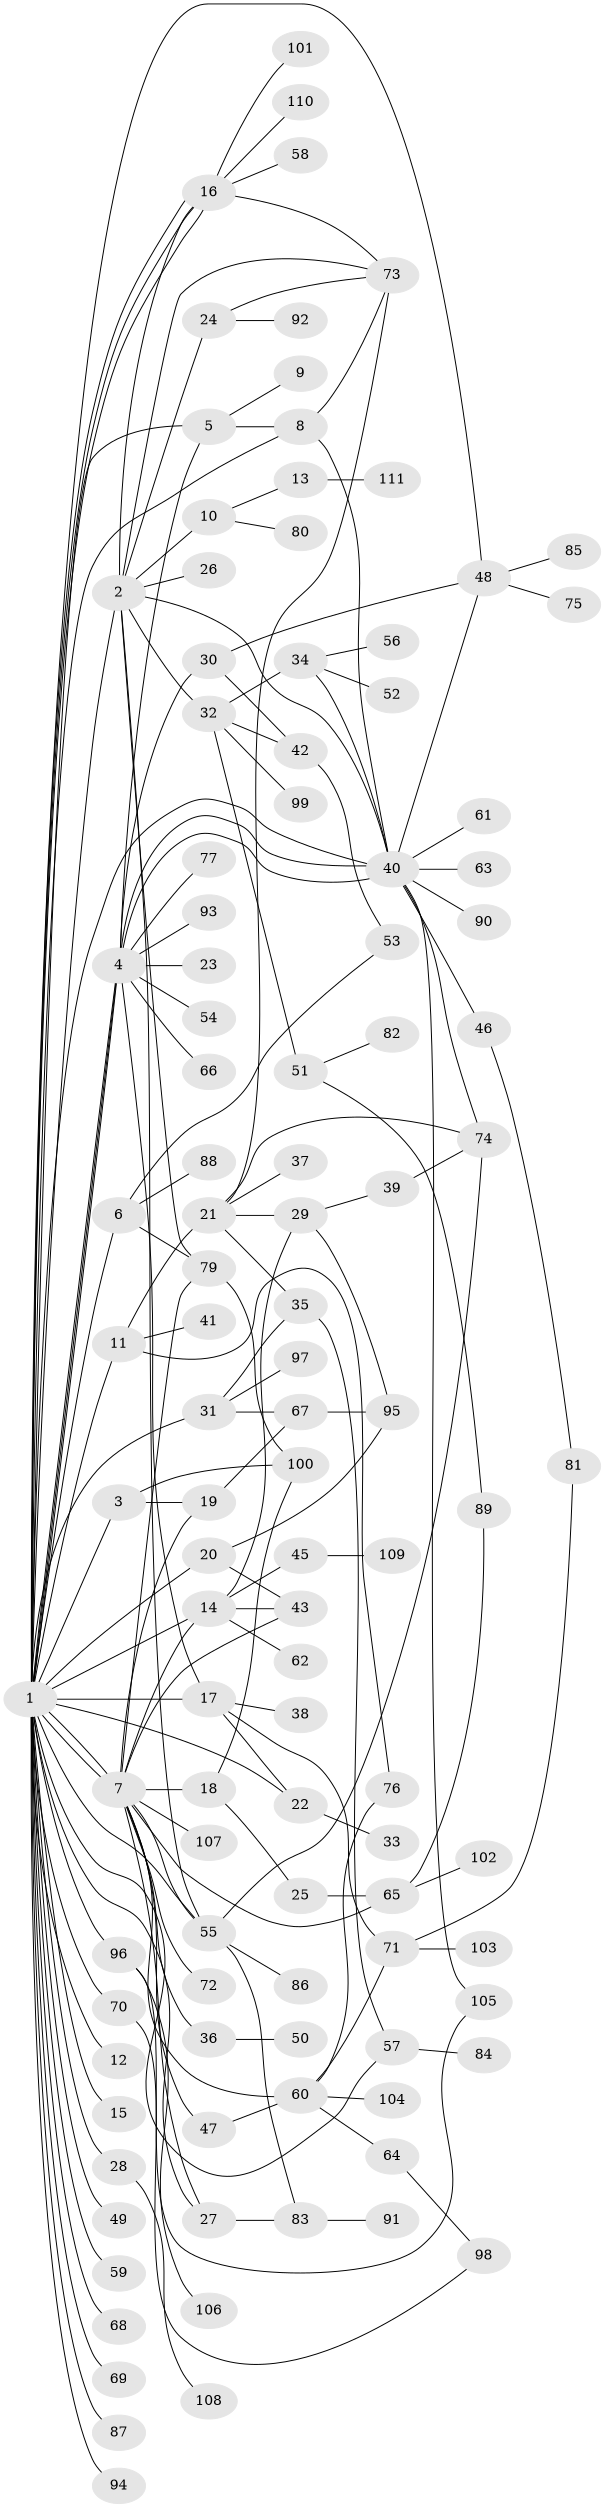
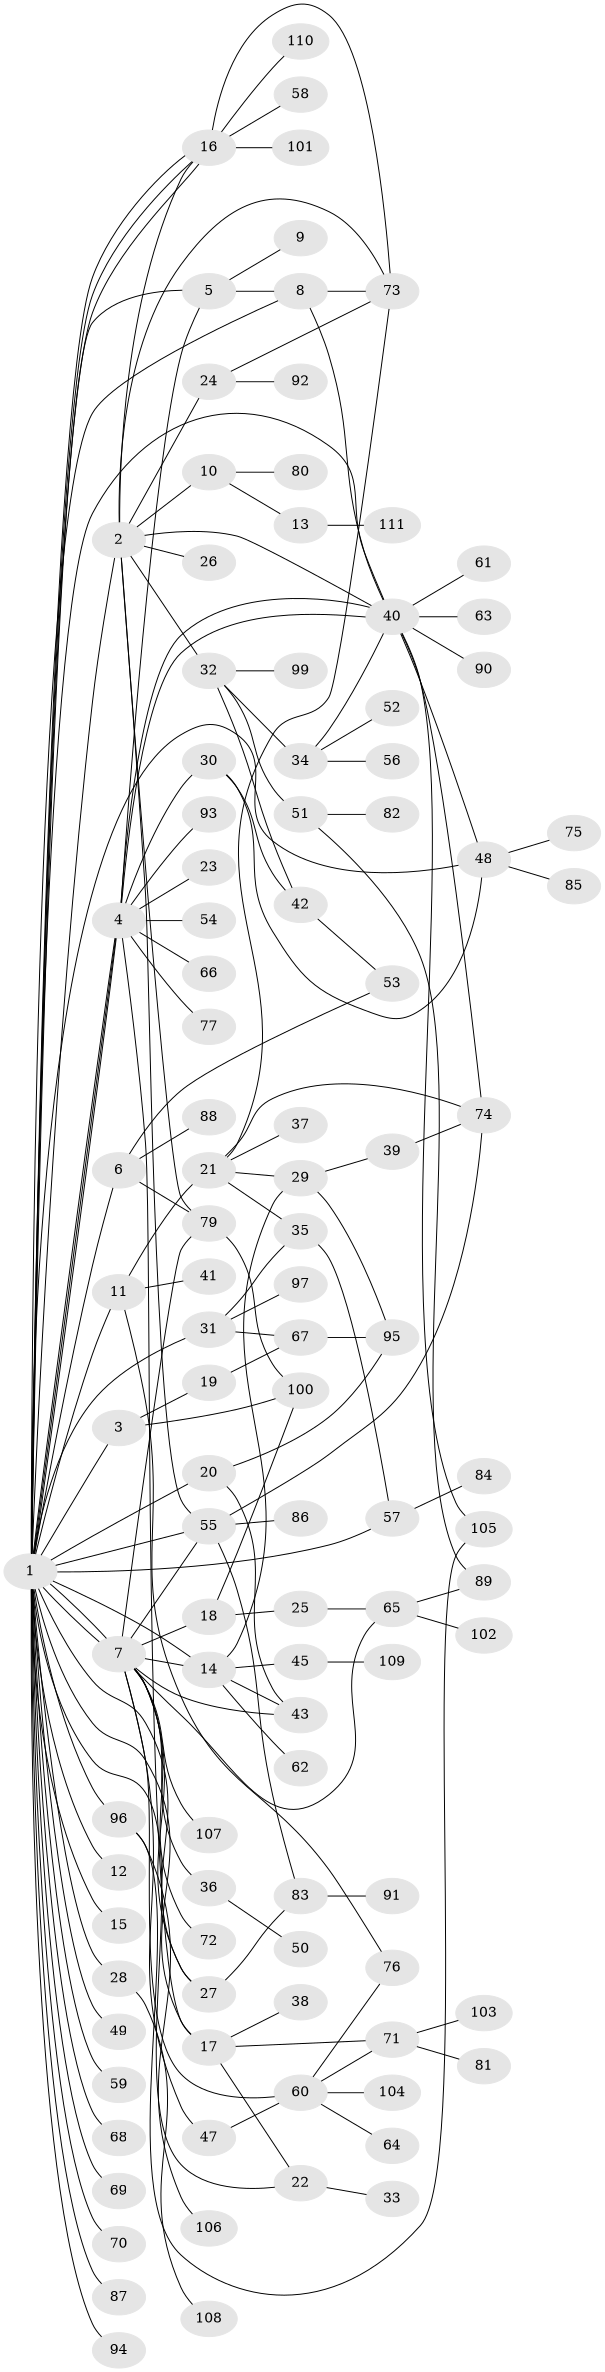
node "46": removed
edge "19" -- "7": removed
node "98": removed
